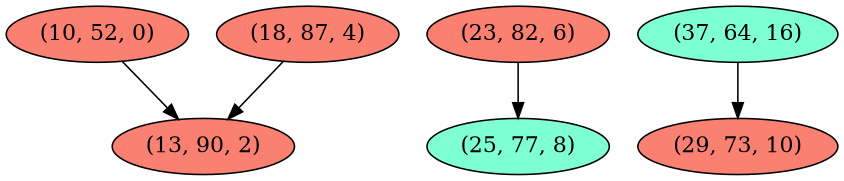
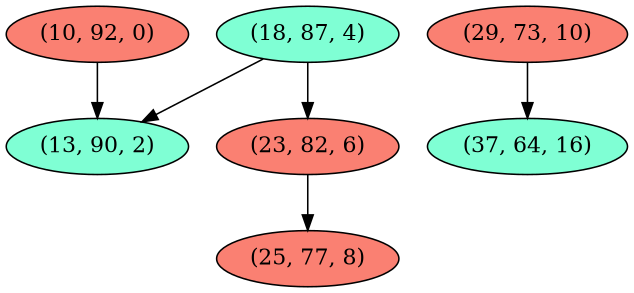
node "(10, 52, 0)": label "(10, 52, 0)" -> "(10, 92, 0)"
node "(18, 87, 4)": fillcolor salmon -> aquamarine
edge "(18, 87, 4)" -> "(23, 82, 6)": added
edge "(37, 64, 16)" -> "(29, 73, 10)": reversed
node "(13, 90, 2)": fillcolor salmon -> aquamarine
node "(25, 77, 8)": fillcolor aquamarine -> salmon
